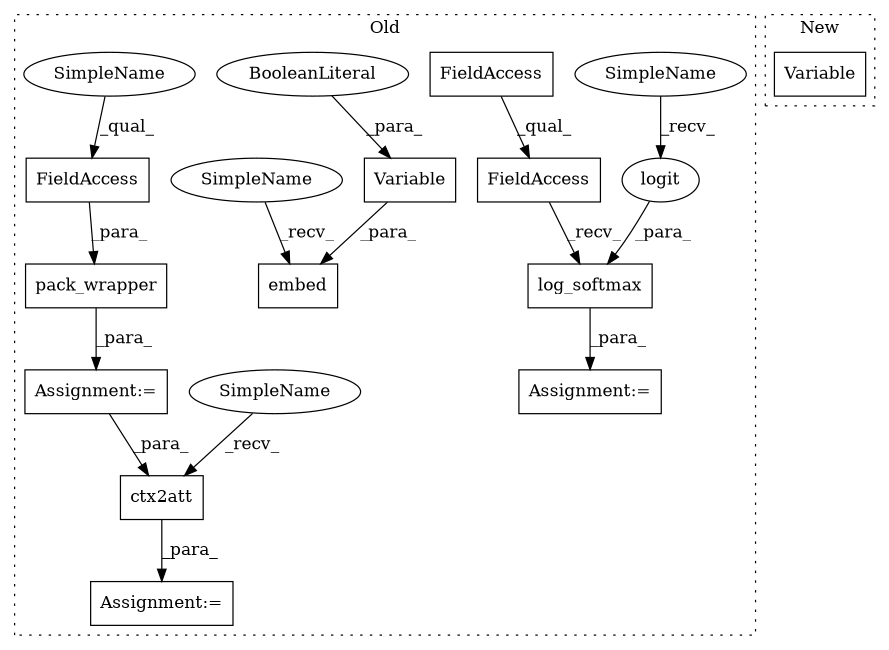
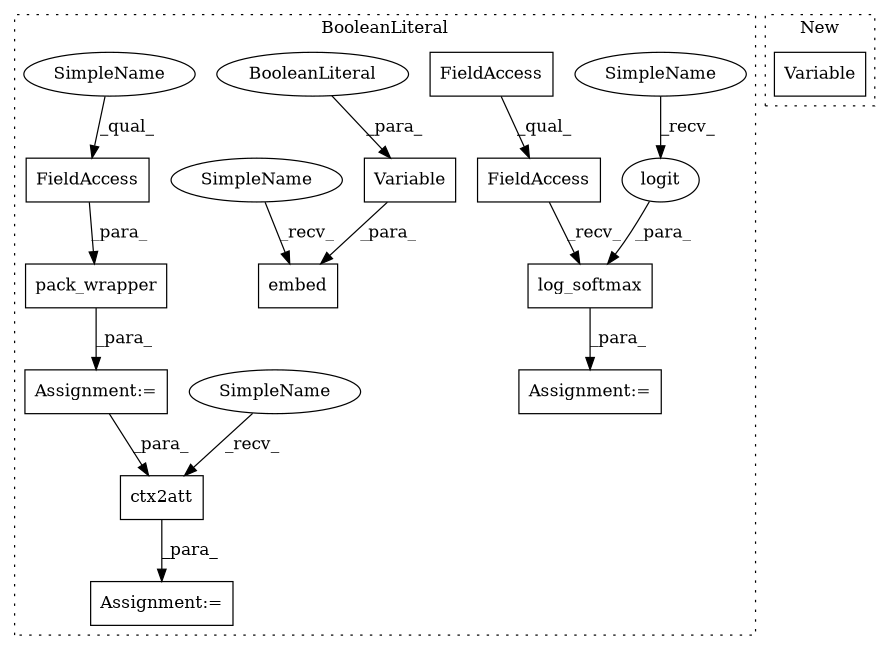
cluster "Old": label "Old" -> "BooleanLiteral"
